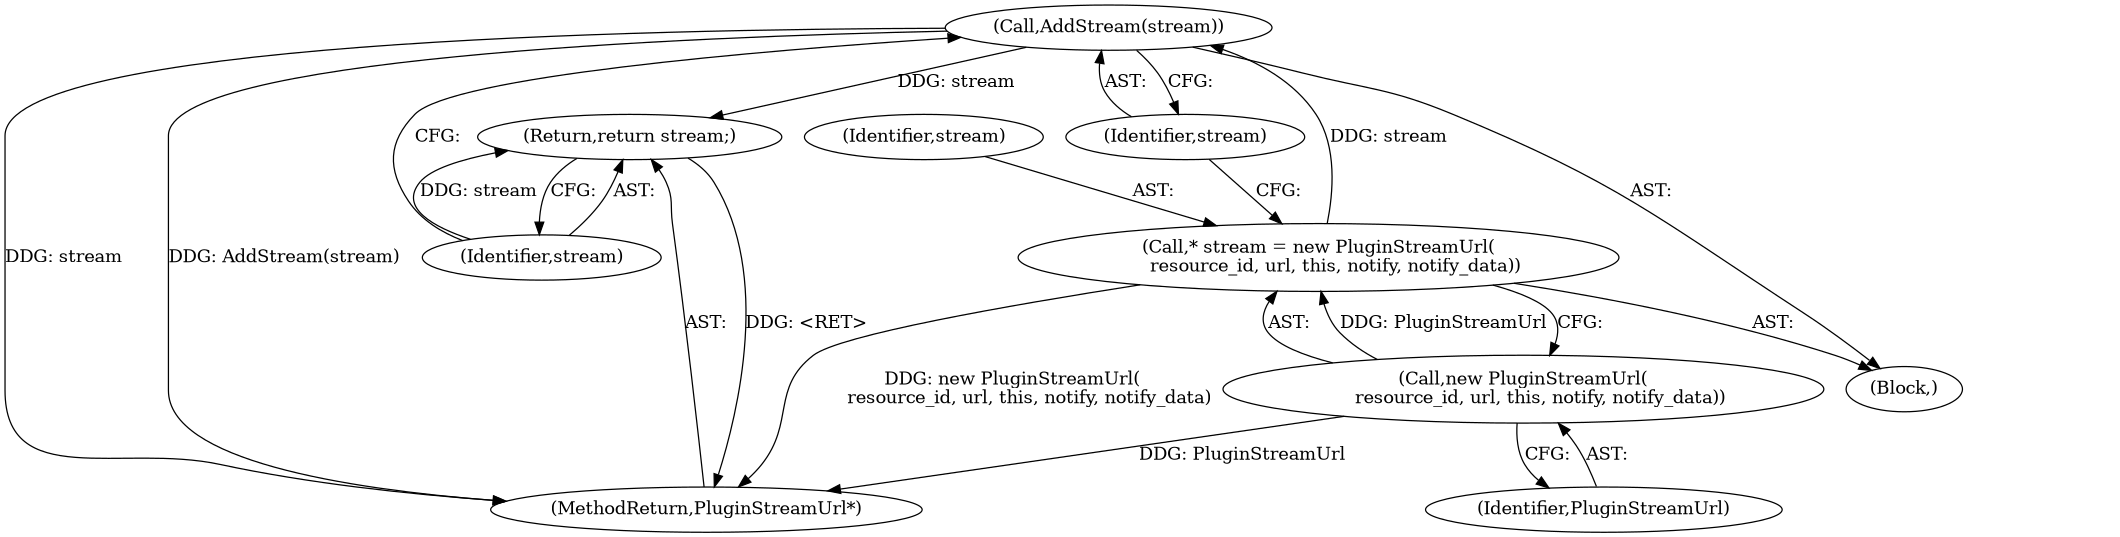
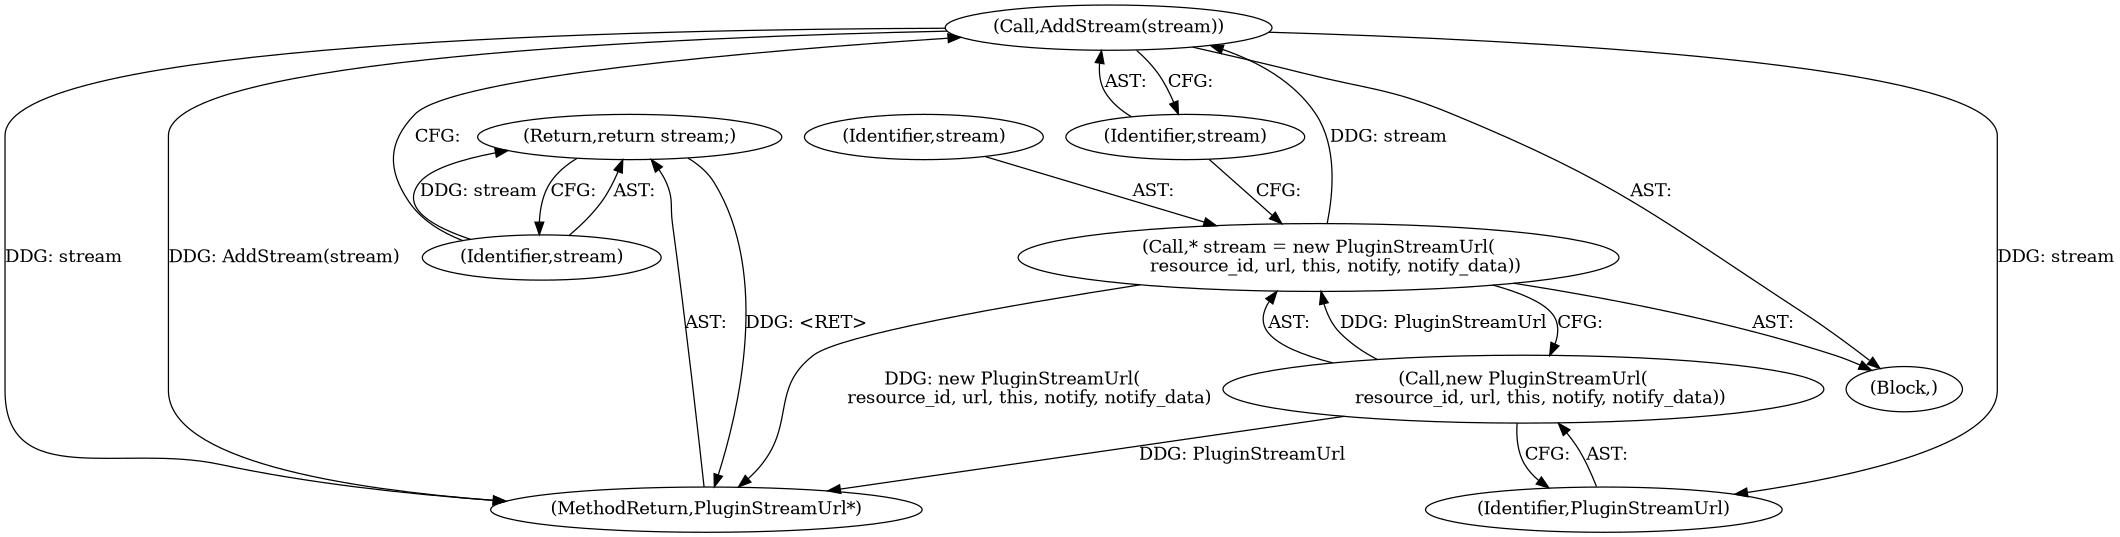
edge "(Call,AddStream(stream))" -> "(Return,return stream;)": now "(Call,AddStream(stream))" -> "(Identifier,PluginStreamUrl)"
